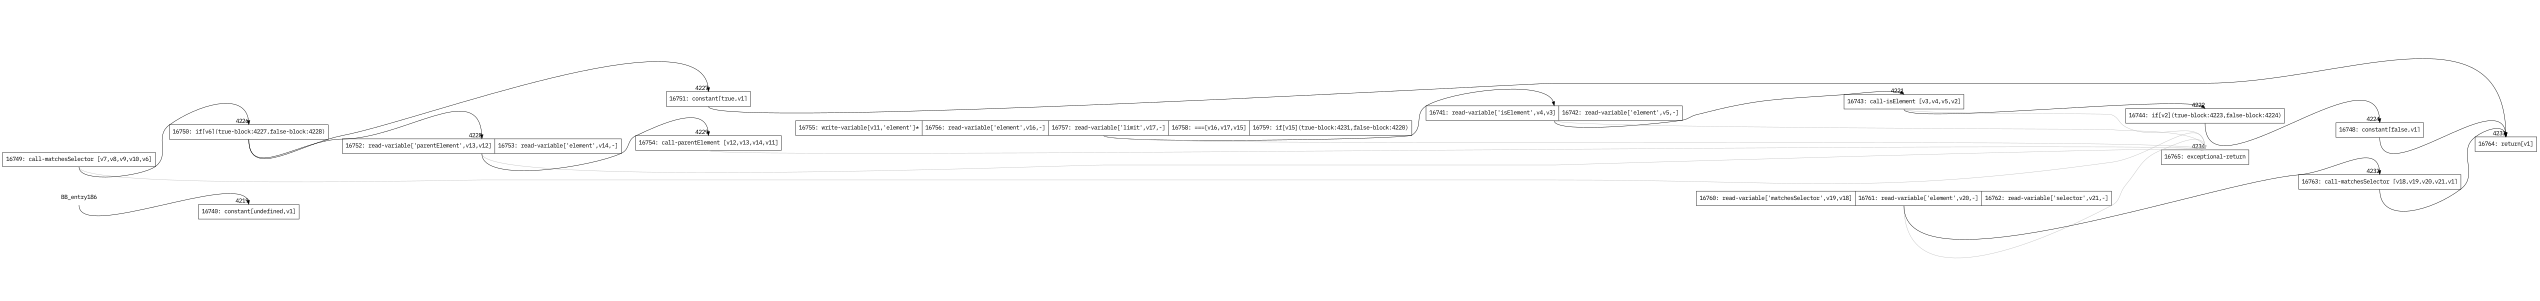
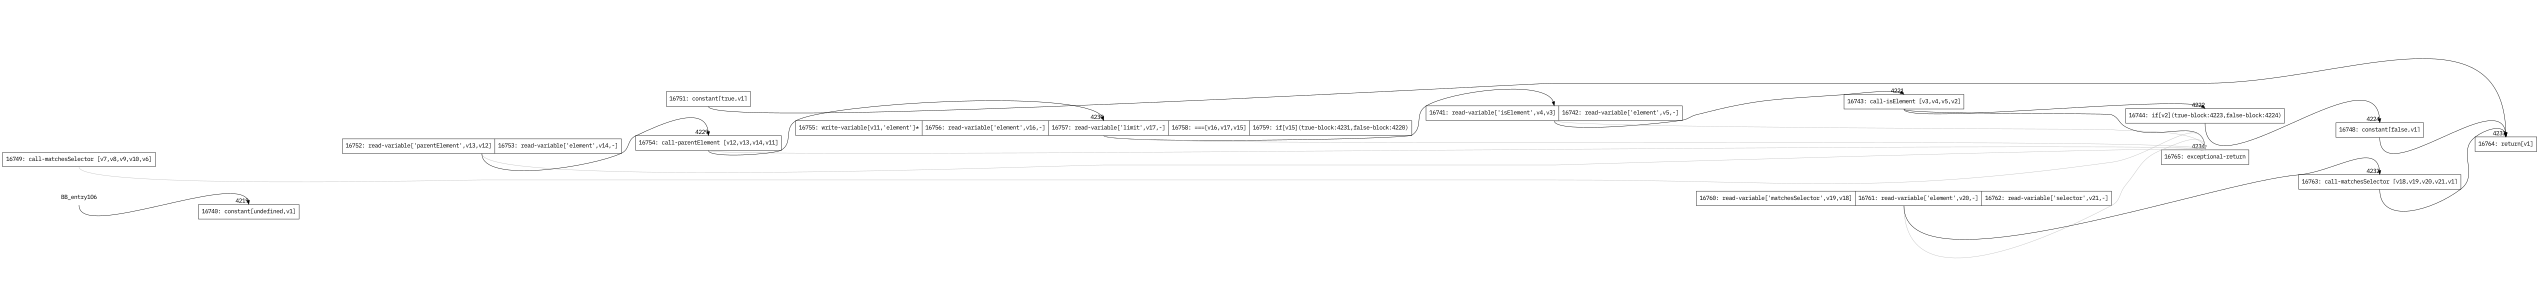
edge "16754: call-parentElement [v12,v13,v14,v11]" -> "16755: write-variable[v11,'element']*": added
edge "16743: call-isElement [v3,v4,v5,v2]" -> "16765: exceptional-return": color gray -> black
node "16750: if[v6](true-block:4227,false-block:4228)": removed
node "BB_entry186": label "BB_entry186" -> "BB_entry106"
